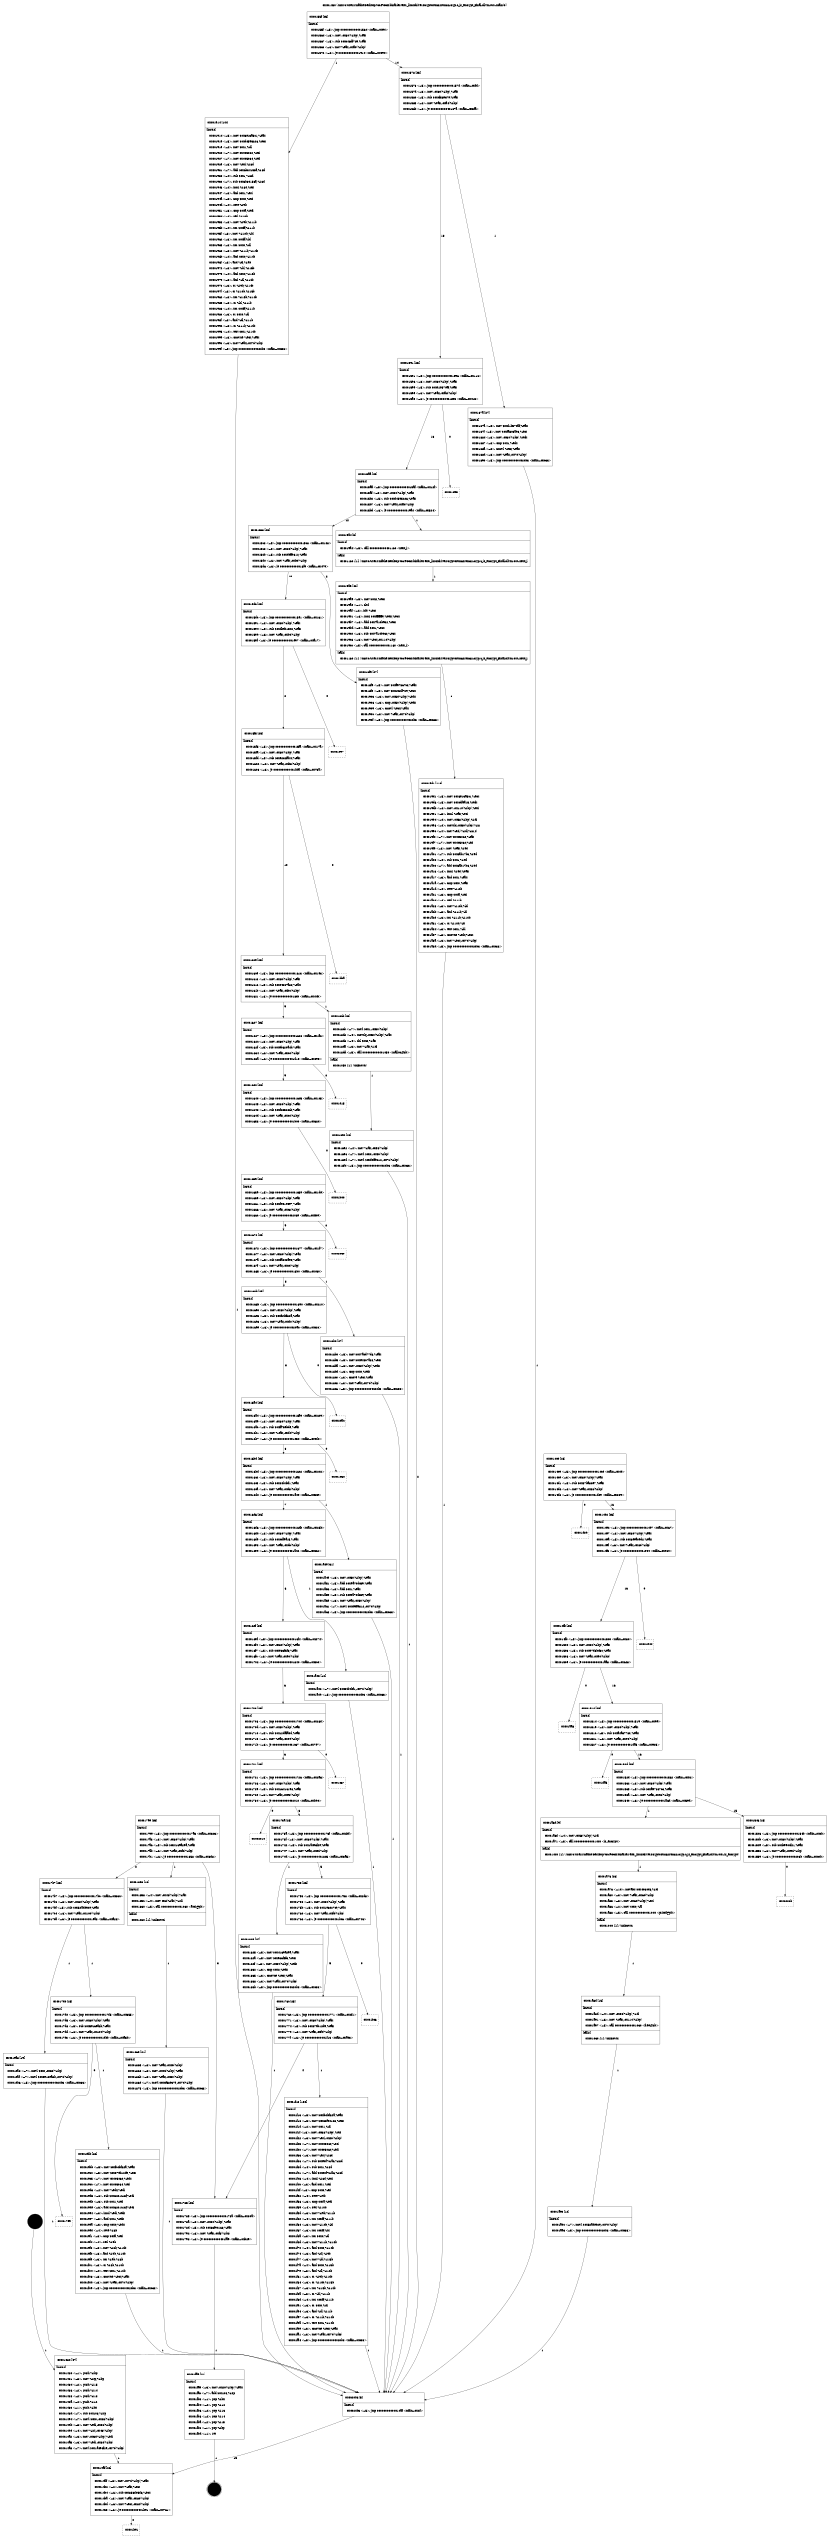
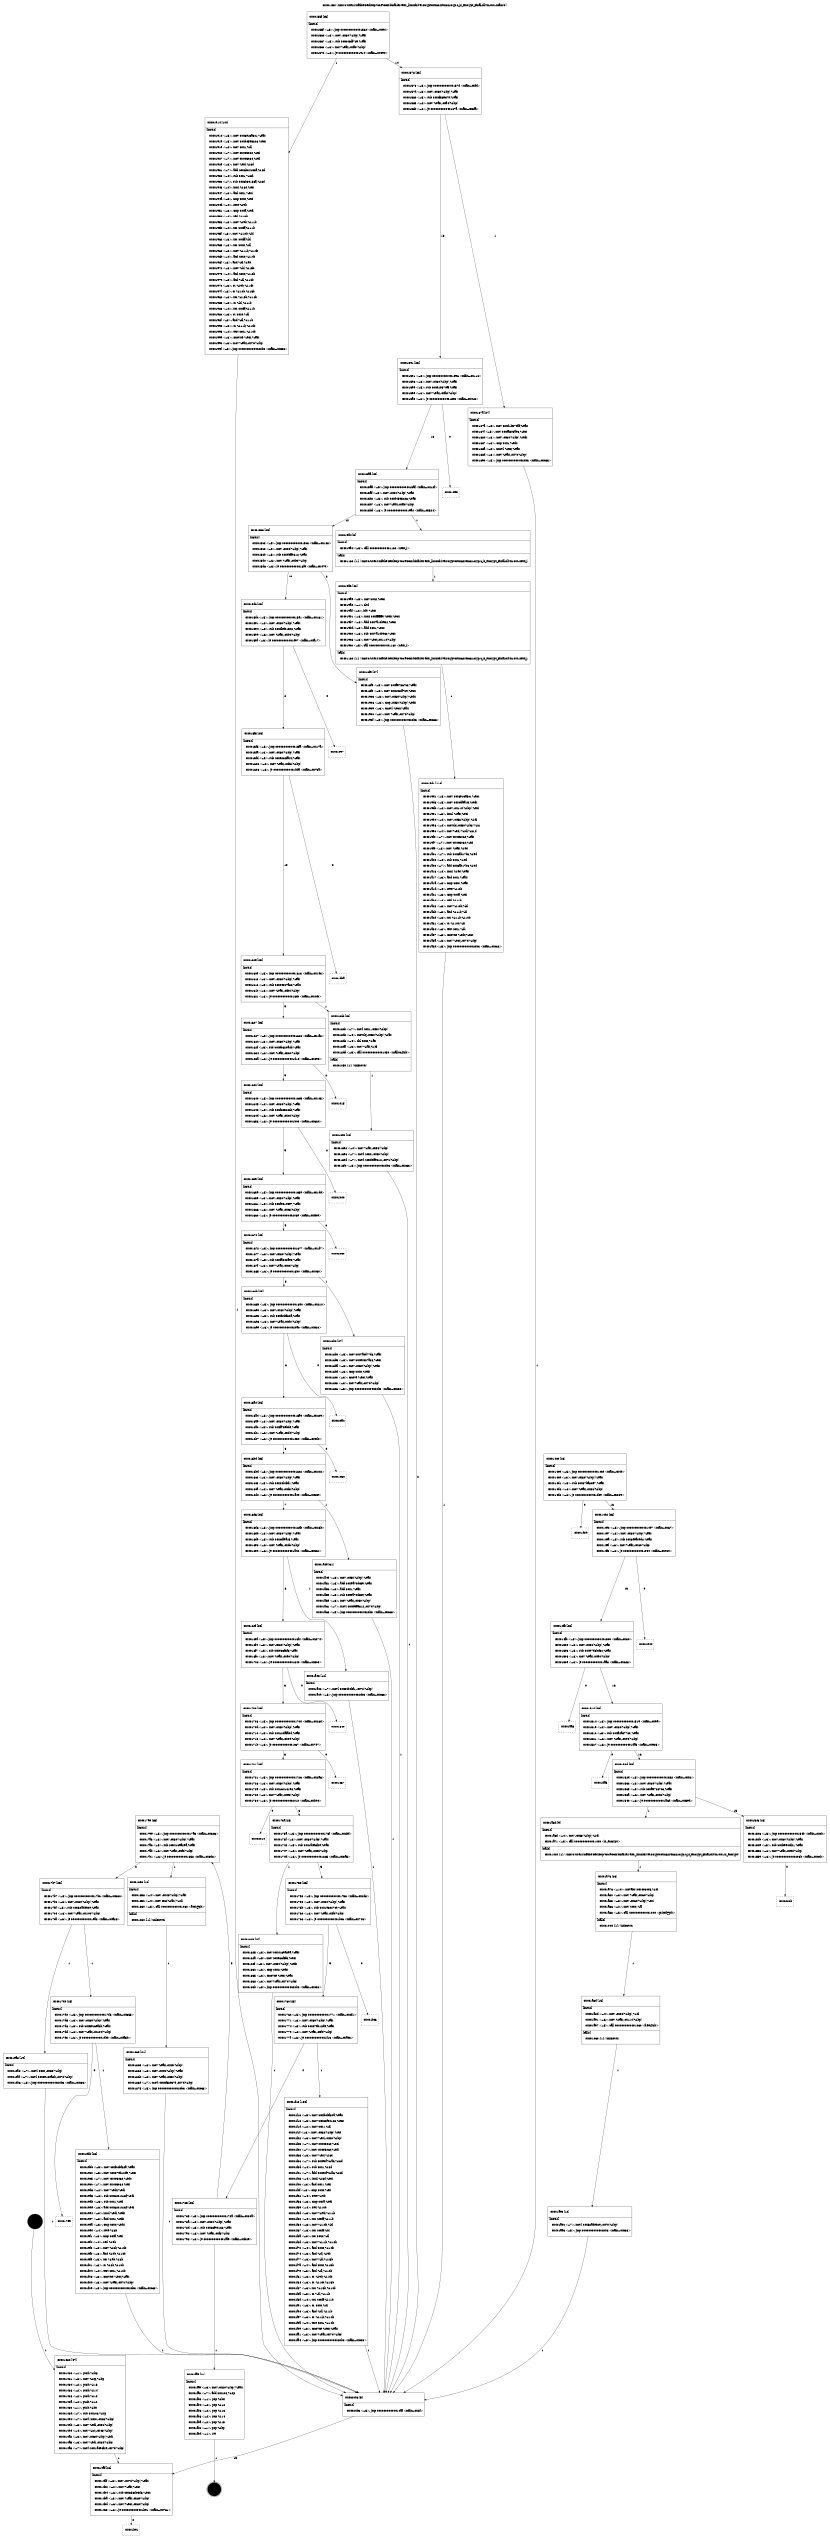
edge "0x401640 [25]" -> "0x401659 [25]": added, label "9"
node "0x401840": added
edge "0x40179e [25]" -> "0x401785 [25]": reversed
